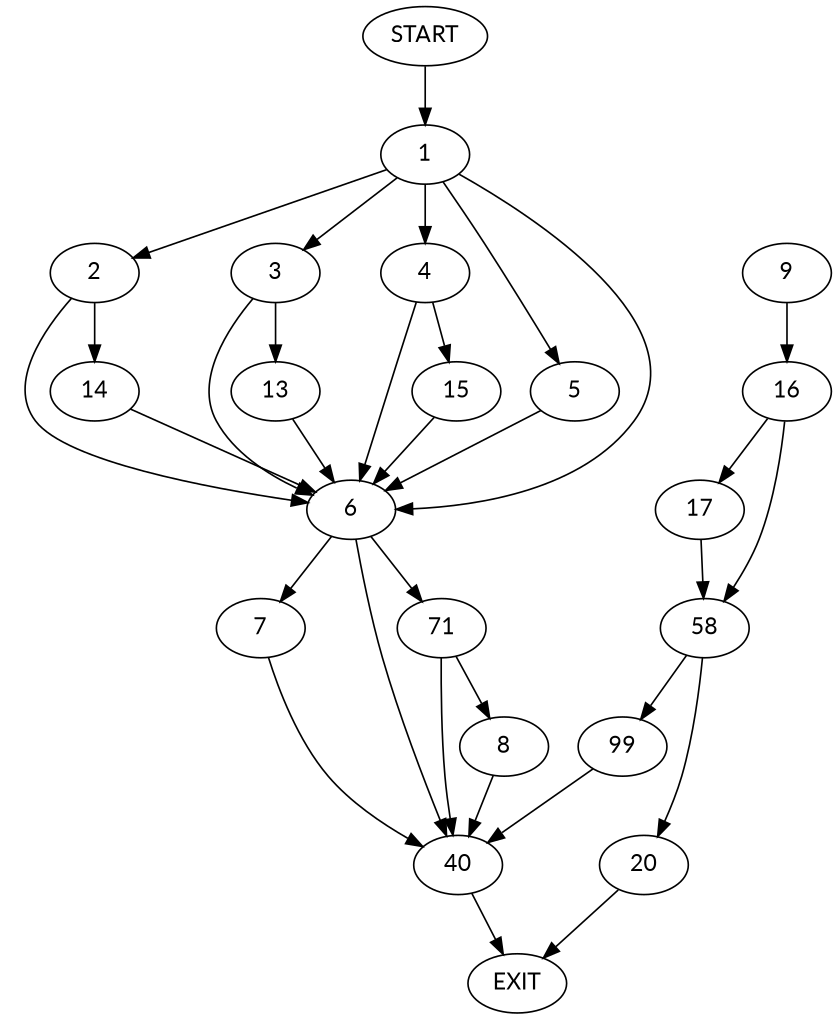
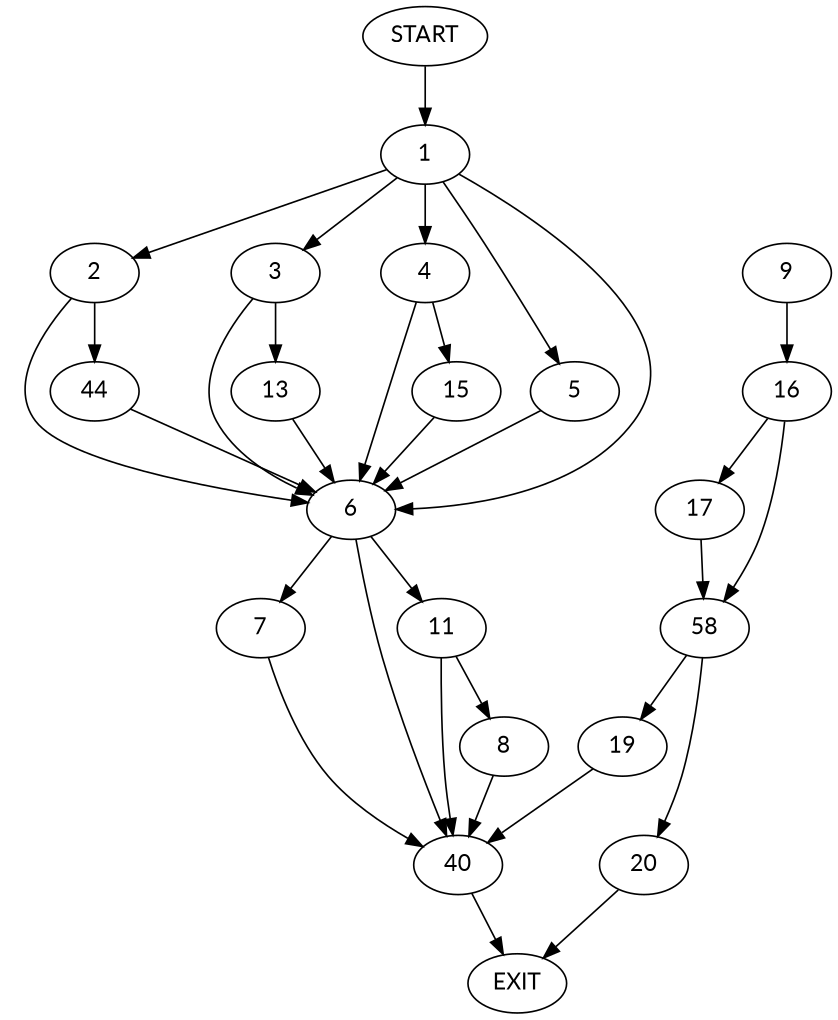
node "14": label "14" -> "44"
node "71": label "71" -> "11"
node "99": label "99" -> "19"
